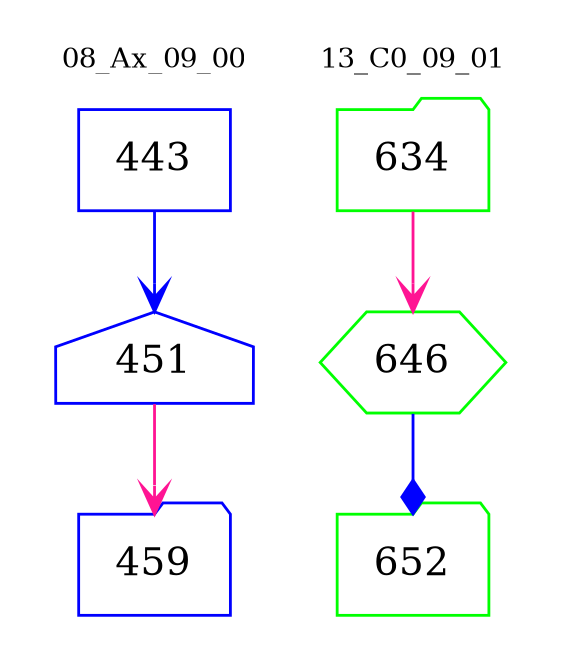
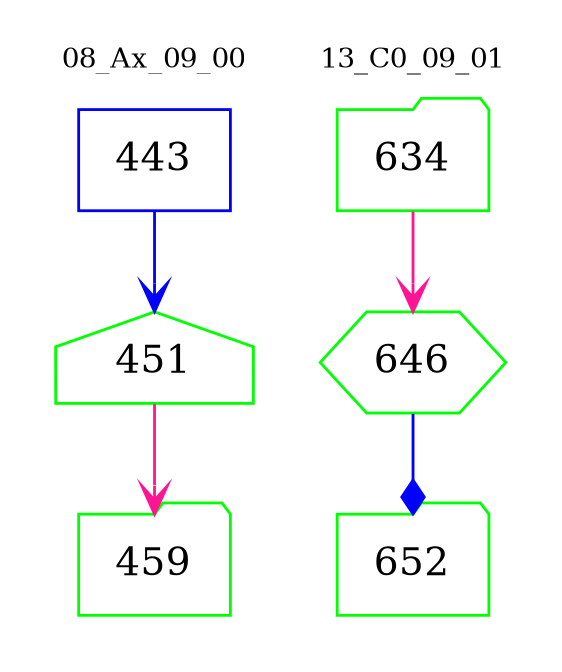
node "451": color blue -> green
node "459": color blue -> green
